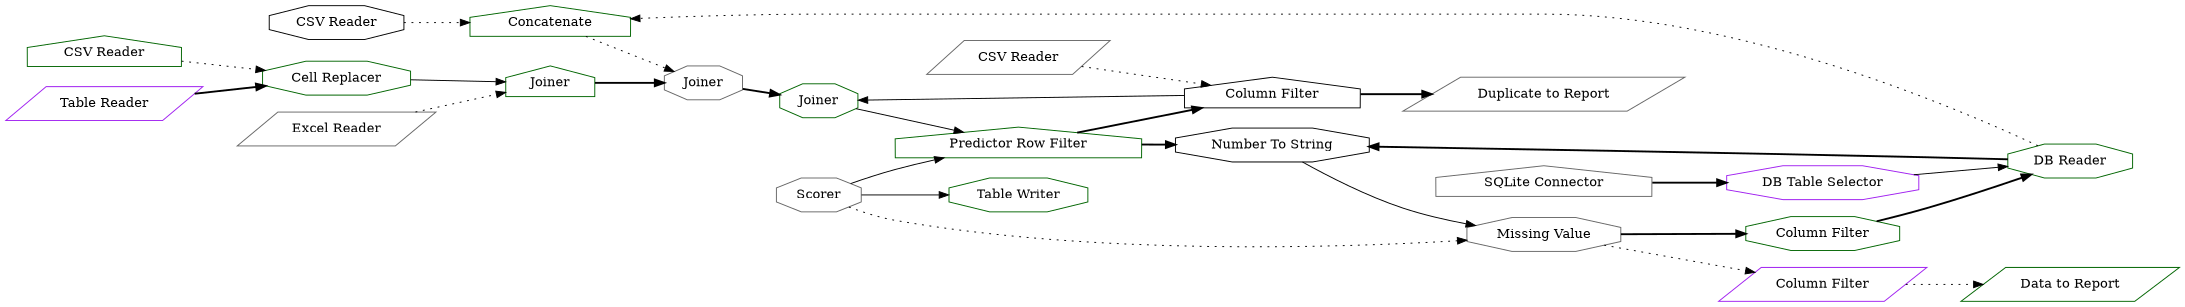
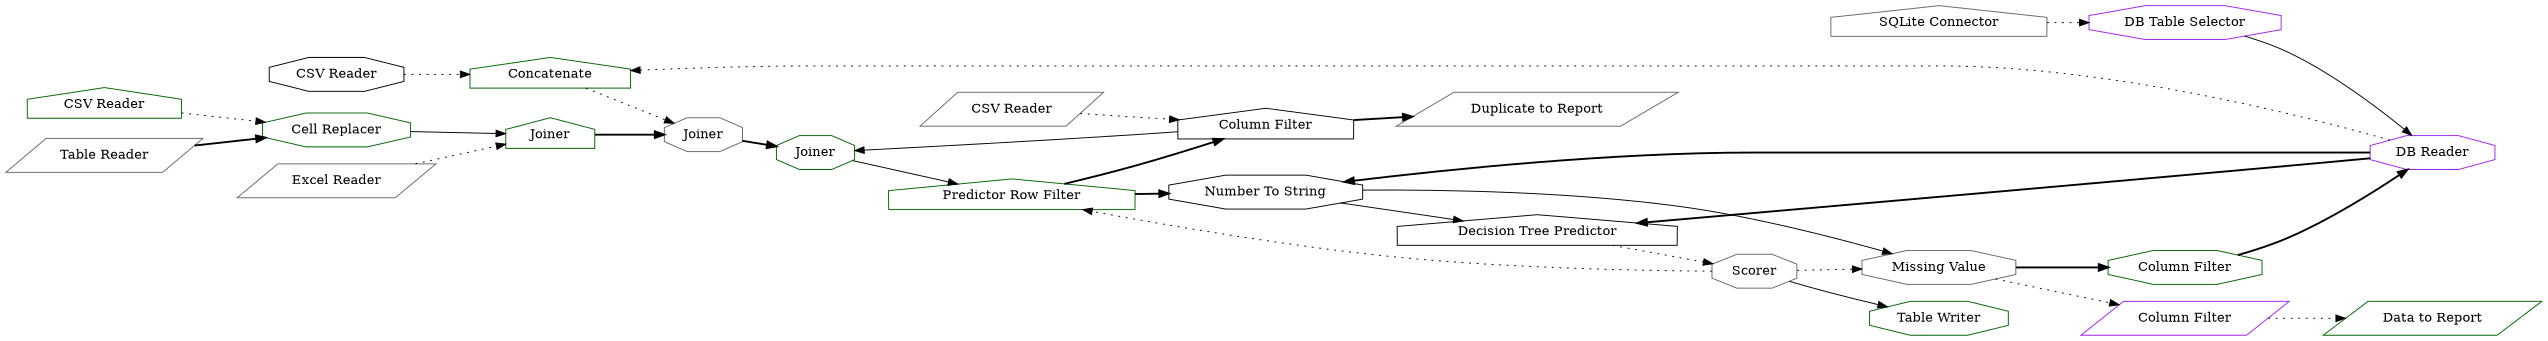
node "Table Reader": color purple -> gray40
node "DB Reader": color darkgreen -> purple
edge "Scorer" -> "Predictor Row Filter": style solid -> dotted
edge "SQLite Connector" -> "DB Table Selector": style bold -> dotted
node "Decision Tree Predictor": added
